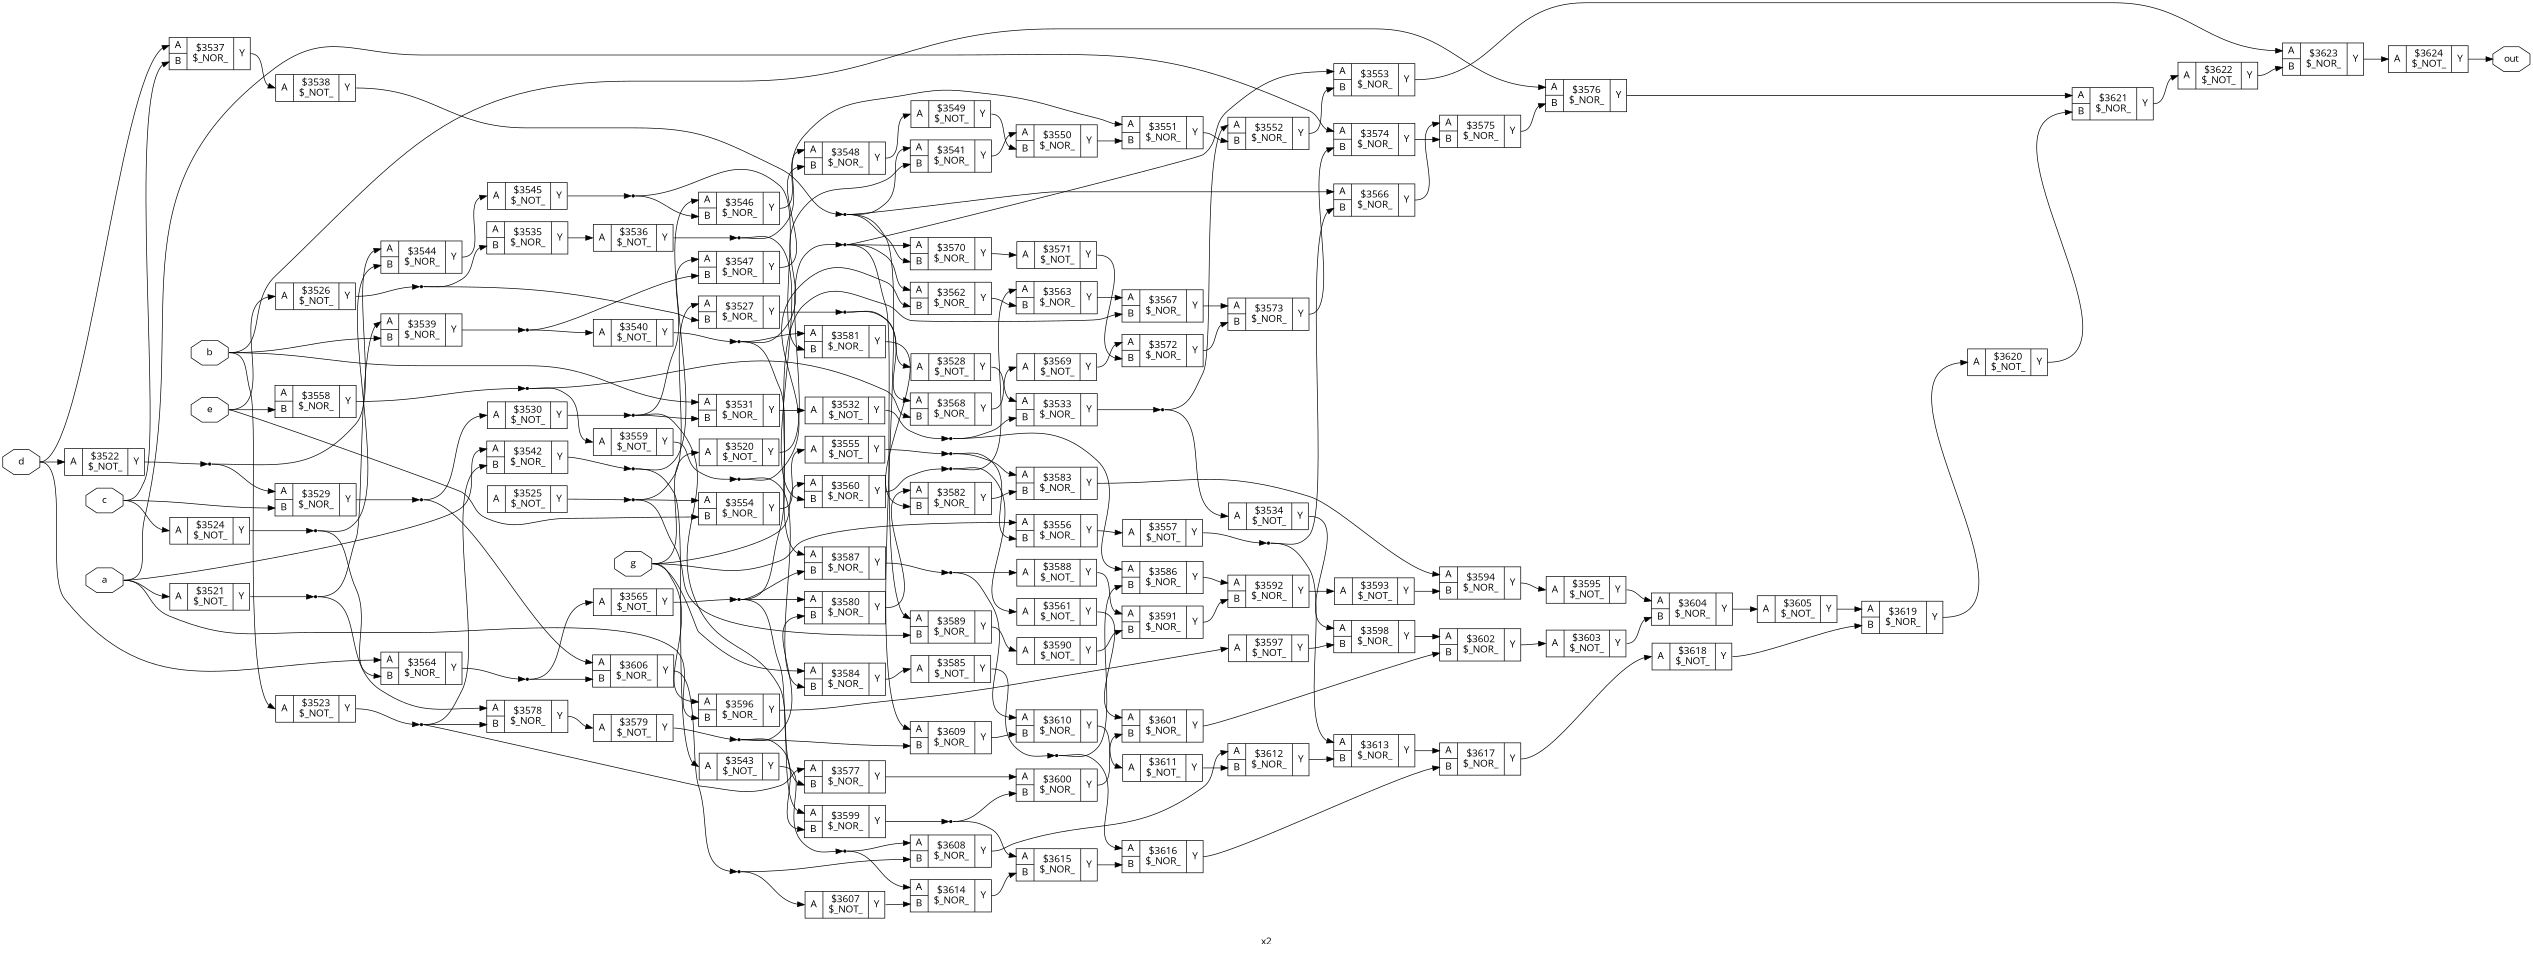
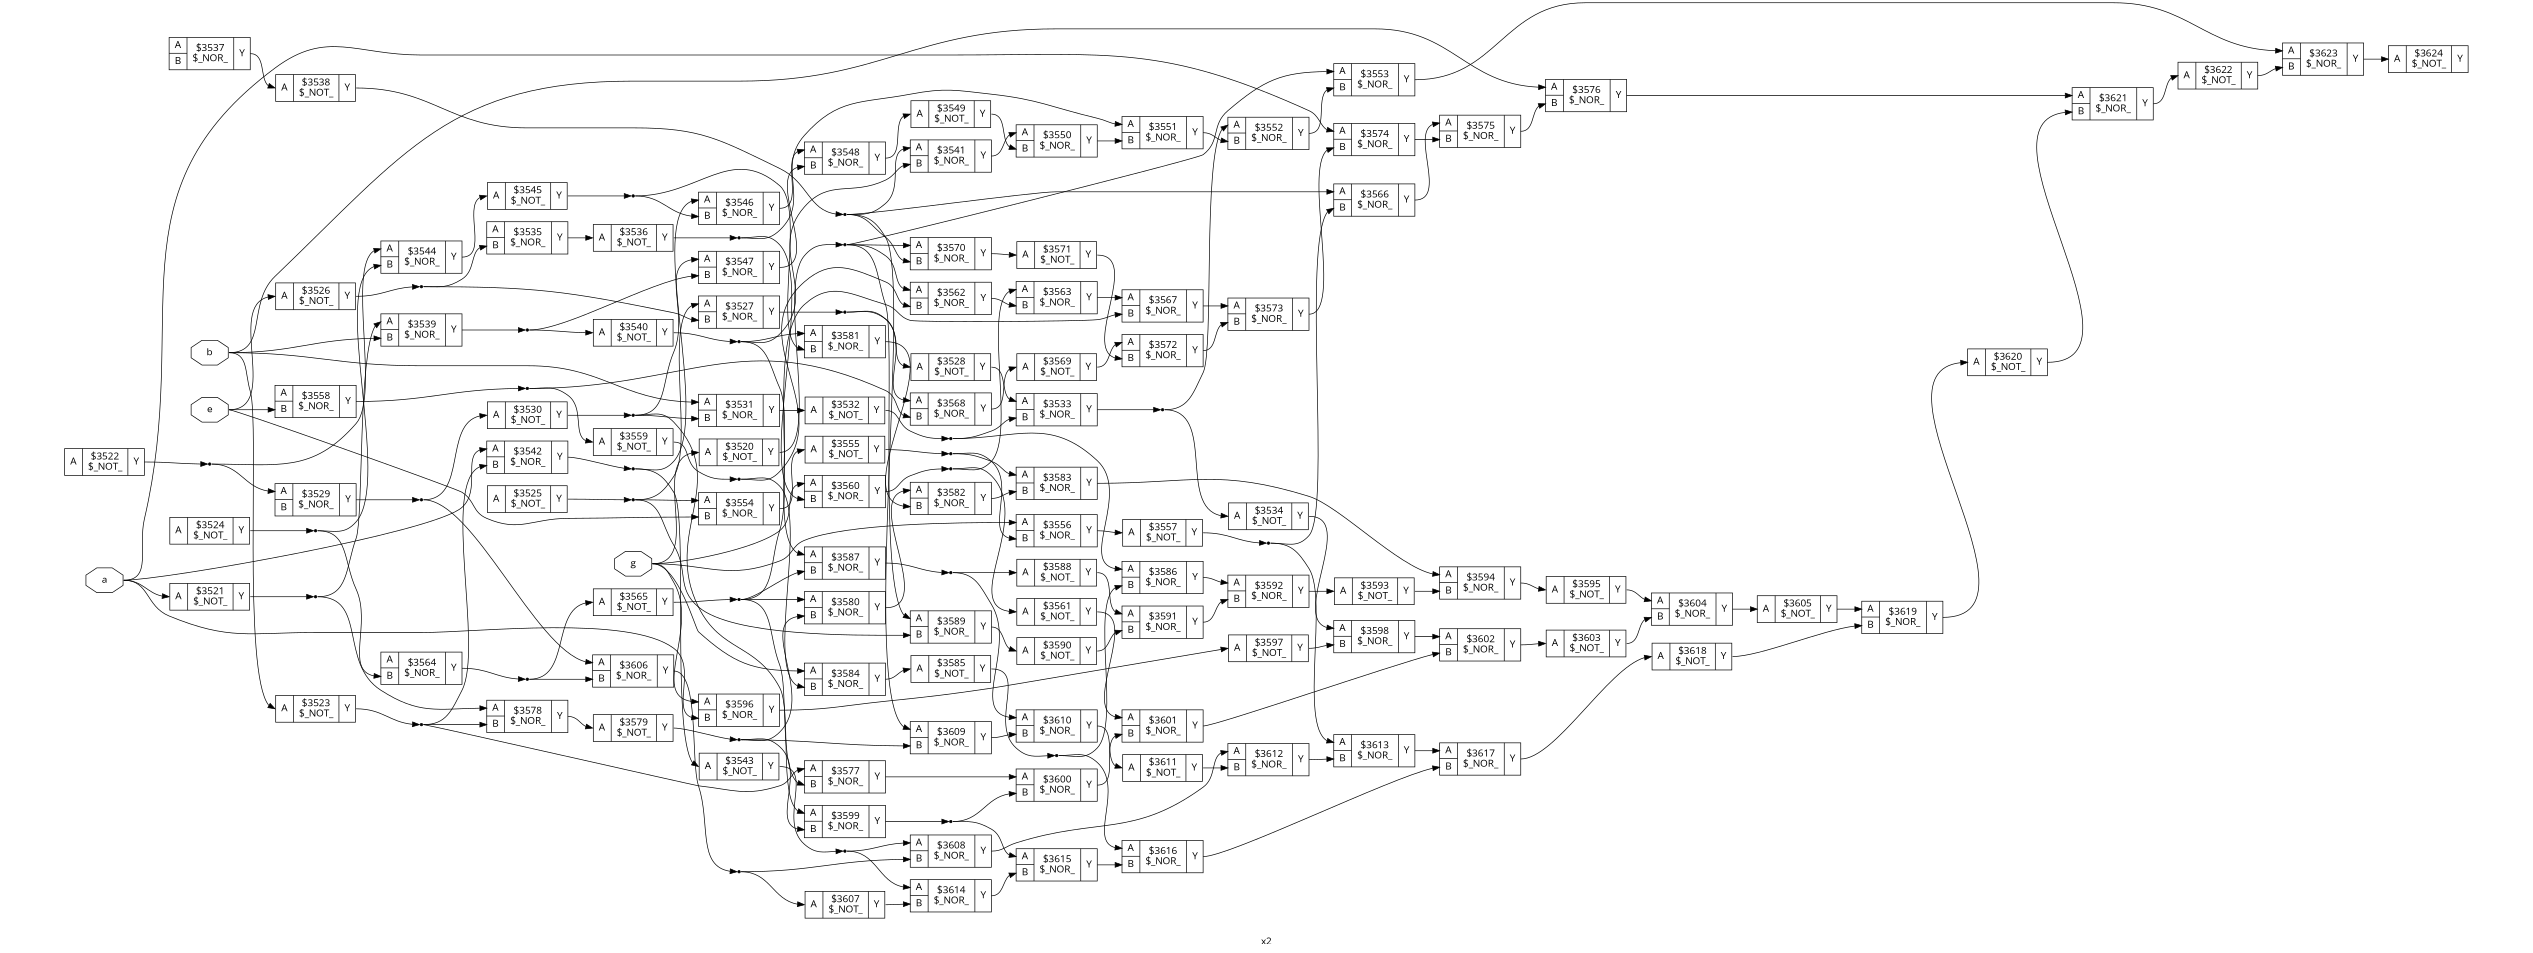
node "out": removed
node "d": removed
node "c": removed
